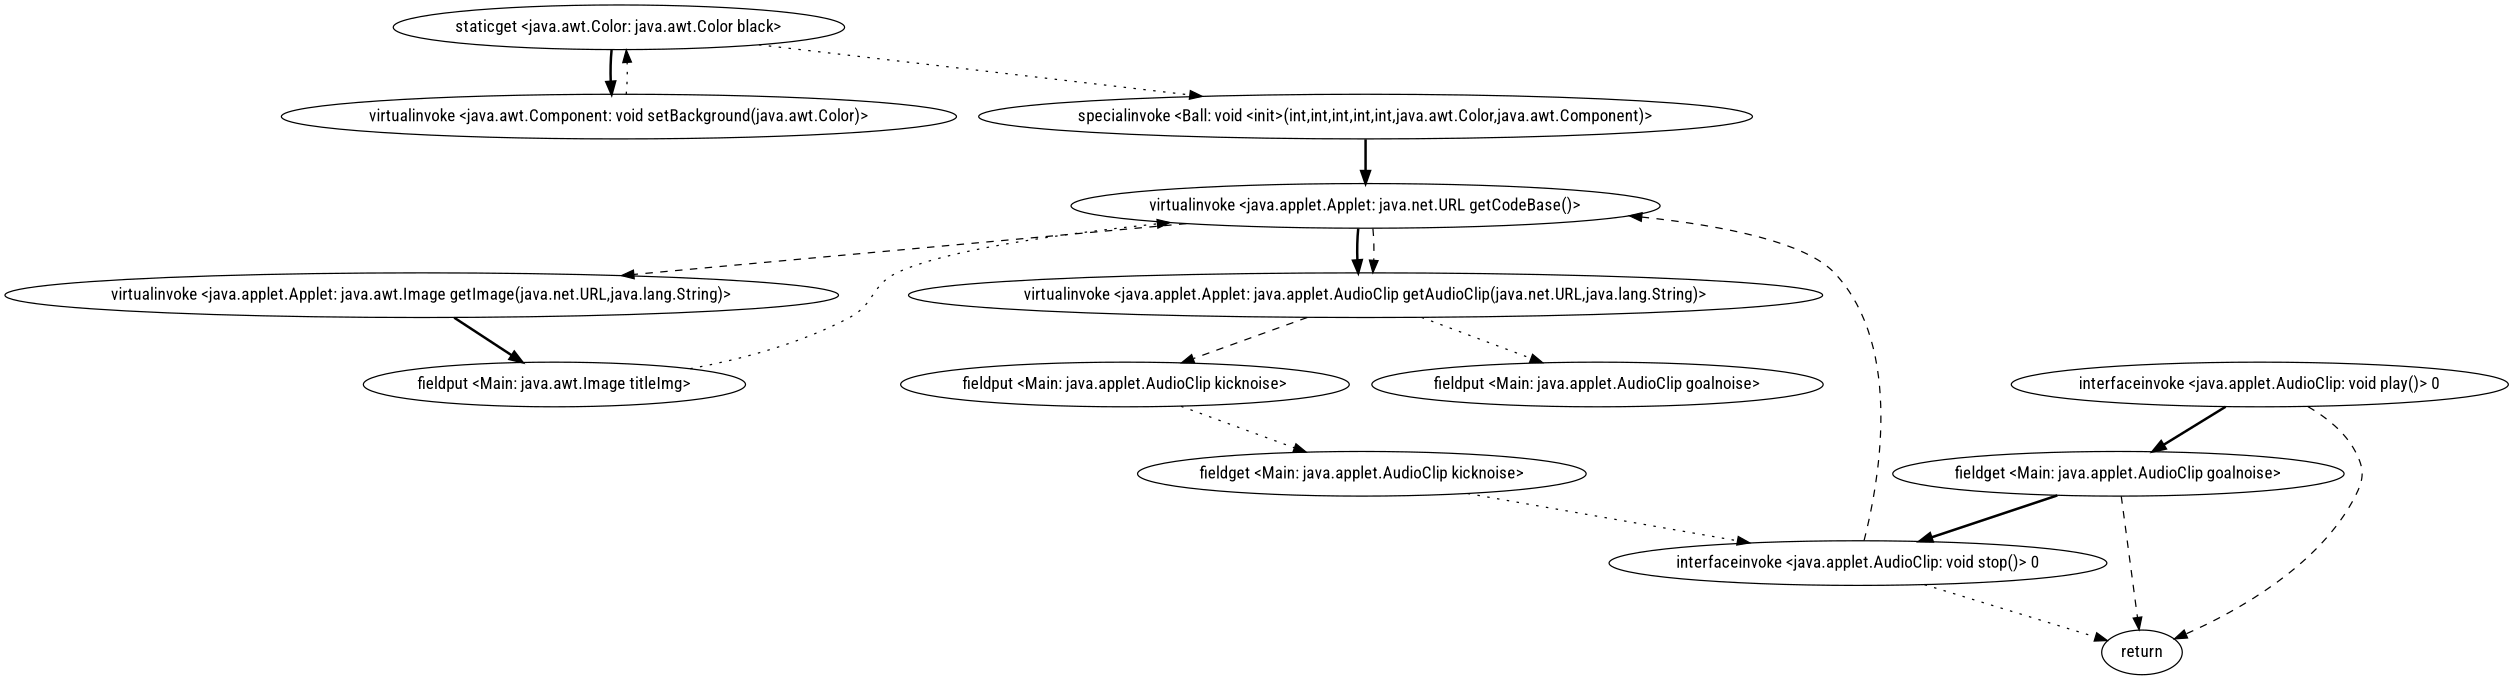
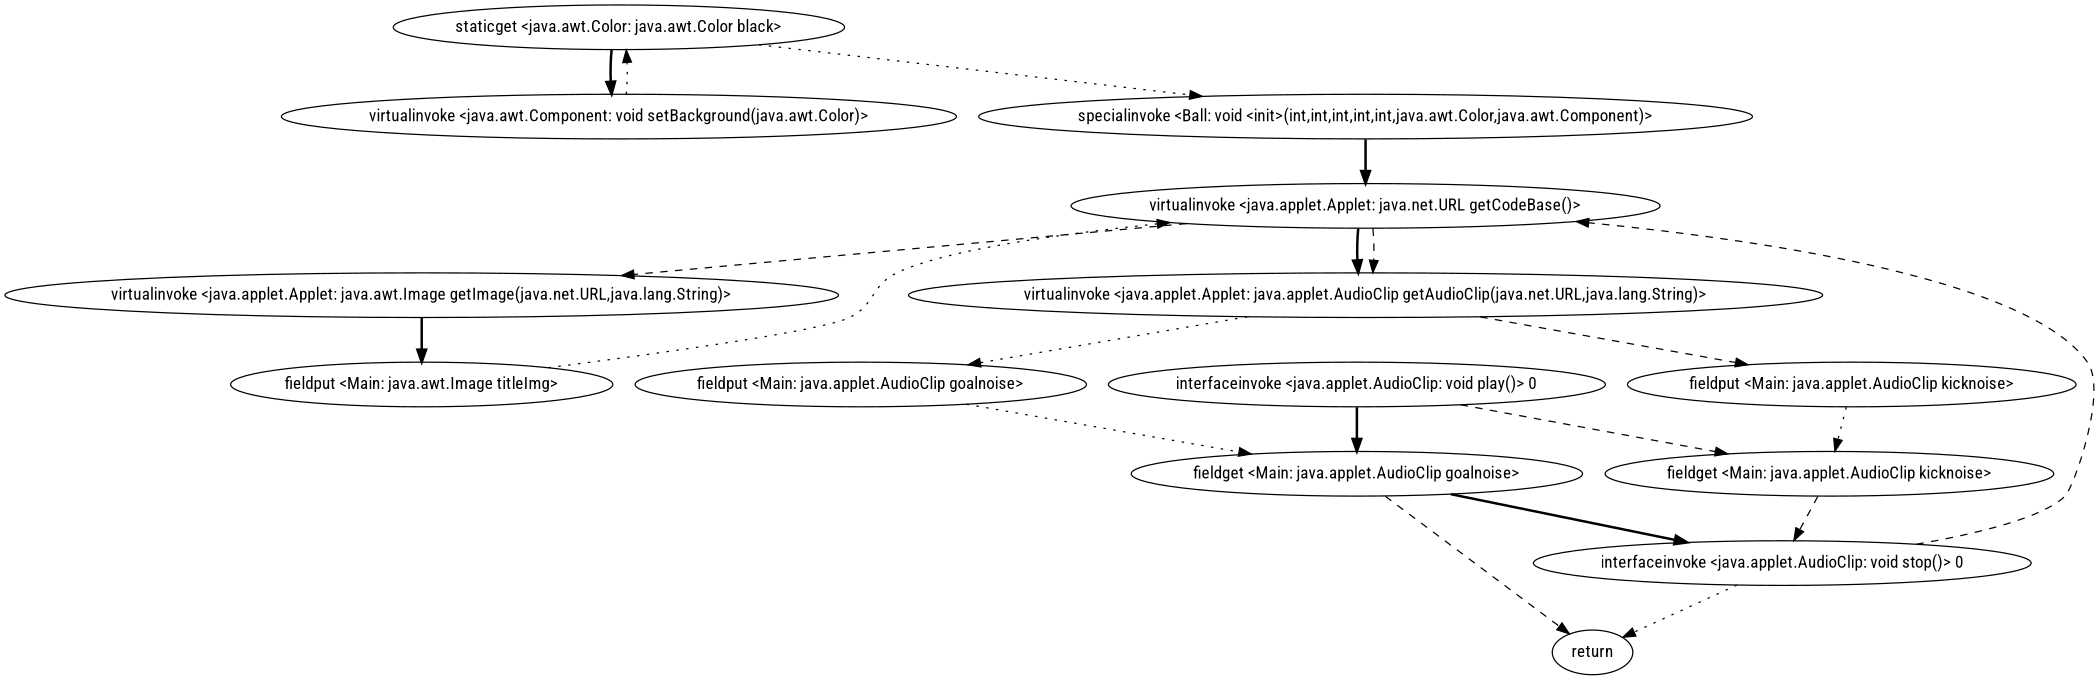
edge "fieldput <Main: java.applet.AudioClip goalnoise>" -> "fieldget <Main: java.applet.AudioClip goalnoise>": added
edge "fieldget <Main: java.applet.AudioClip kicknoise>" -> "interfaceinvoke <java.applet.AudioClip: void stop()> 0": style dotted -> dashed
edge "interfaceinvoke <java.applet.AudioClip: void play()> 0" -> "return": now "interfaceinvoke <java.applet.AudioClip: void play()> 0" -> "fieldget <Main: java.applet.AudioClip kicknoise>"
